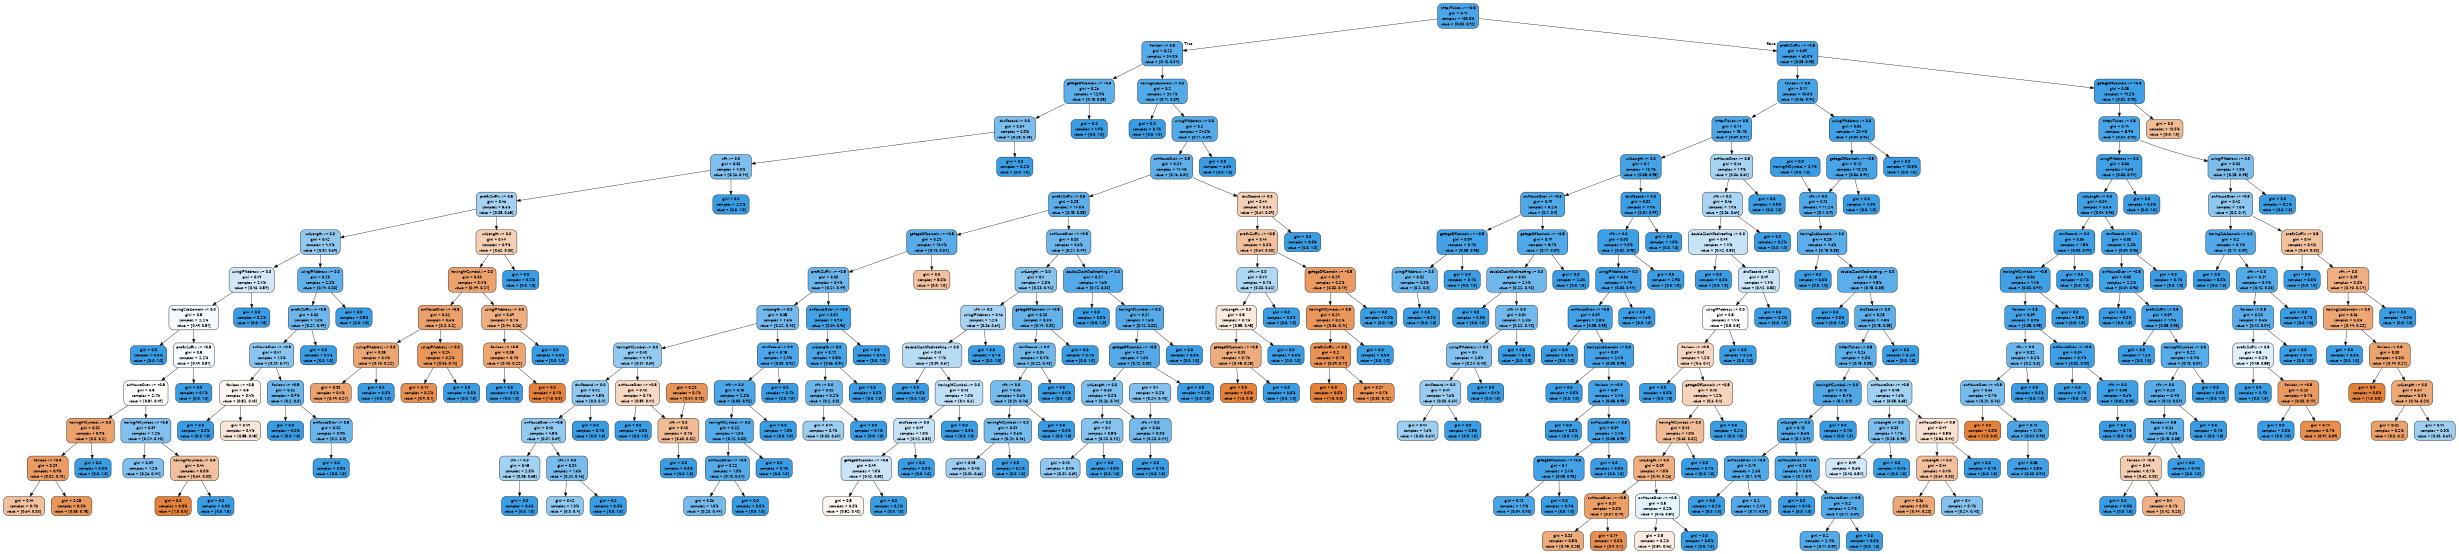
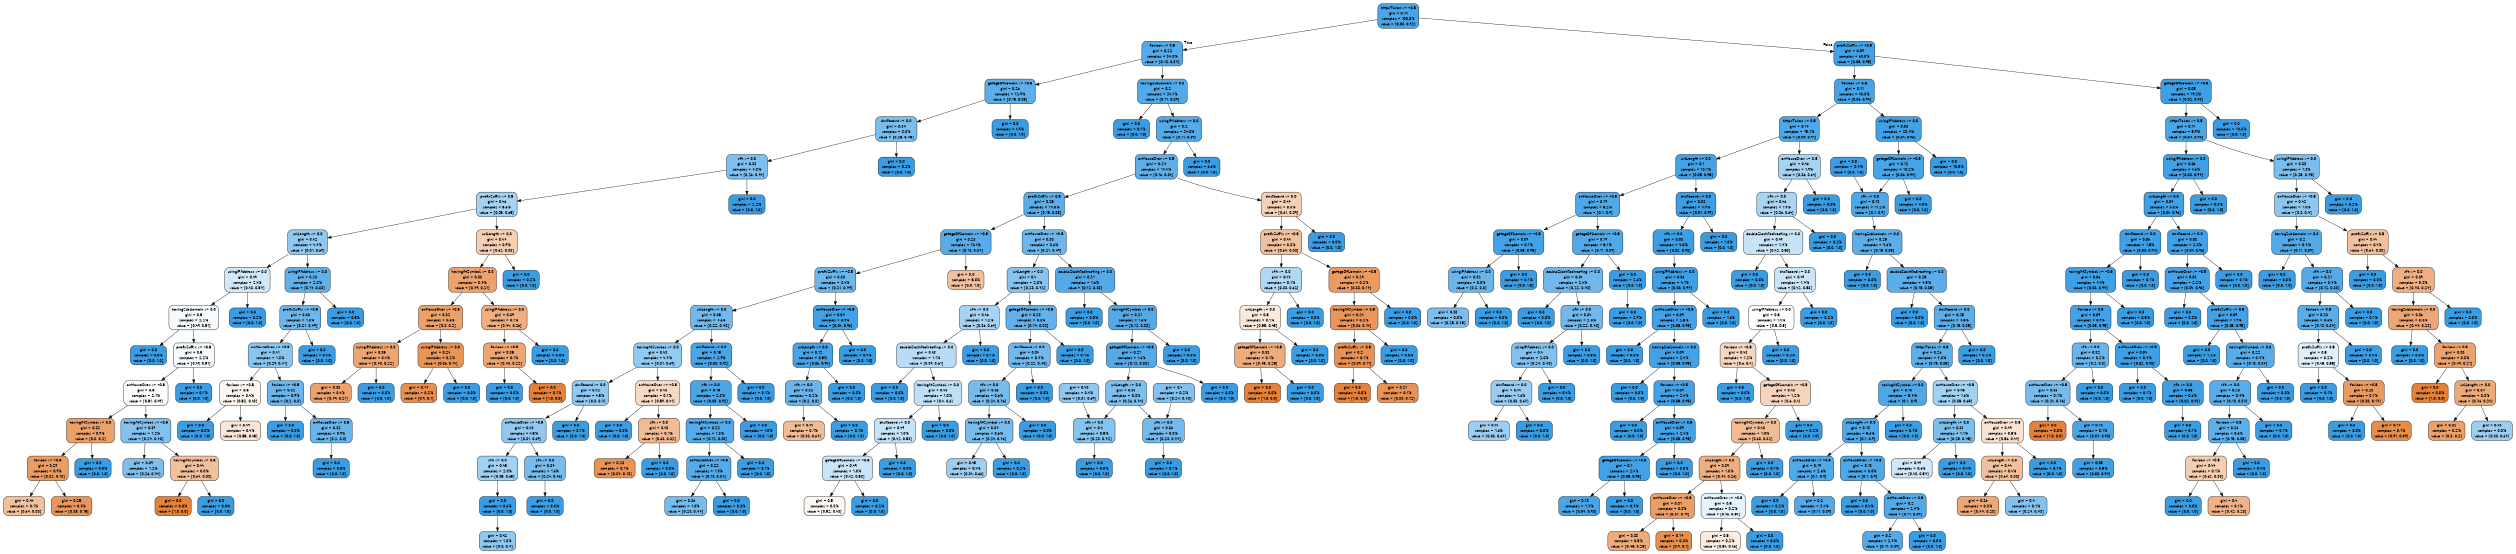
node "gini = 0.0 samples = 13.3% value = [0.0, 1.0]": fillcolor #e5813989 -> #399de5ff
node "gini = 0.0 havingAtSymbol = 3.7% value = [0.0, 1.0]": label "gini = 0.0 havingAtSymbol = 3.7% value = [0.0, 1.0]" -> "gini = 0.0 samples = 3.7% value = [0.0, 1.0]"
edge "sfh <= 0.0 gini = 0.03 samples = 7.0% value = [0.02, 0.98]" -> "gini = 0.0 samples = 2.9% value = [0.0, 1.0]": now "gini = 0.0 samples = 2.6% value = [0.0, 1.0]" -> "gini = 0.0 samples = 2.9% value = [0.0, 1.0]"
node "sfh <= 0.0 usingIPAddress = 0.46 samples = 1.2% value = [0.36, 0.64]": label "sfh <= 0.0 usingIPAddress = 0.46 samples = 1.2% value = [0.36, 0.64]" -> "sfh <= 0.0 gini = 0.46 samples = 1.2% value = [0.36, 0.64]"
node "gini = 0.38 samples = 0.0% value = [0.25, 0.75]": added
edge "gini = 0.23 samples = 0.1% value = [0.87, 0.13]" -> "sfh <= 0.0 gini = 0.43 samples = 0.1% value = [0.68, 0.32]": reversed
node "gini = 0.44 samples = 0.1% value = [0.33, 0.67]": fillcolor #399de57f -> #e5813989
node "gini = 0.44 samples = 0.0% value = [0.33, 0.67]": label "gini = 0.44 samples = 0.0% value = [0.33, 0.67]" -> "gini = 0.43 samples = 0.0% value = [0.33, 0.67]"
edge "sfh <= 0.0 gini = 0.4 samples = 0.5% value = [0.28, 0.72]" -> "gini = 0.43 samples = 0.4% value = [0.31, 0.69]": reversed
edge "sfh <= 0.0 gini = 0.37 samples = 1.6% value = [0.24, 0.76]" -> "gini = 0.42 samples = 1.3% value = [0.3, 0.7]": now "gini = 0.0 samples = 0.6% value = [0.0, 1.0]" -> "gini = 0.42 samples = 1.3% value = [0.3, 0.7]"
